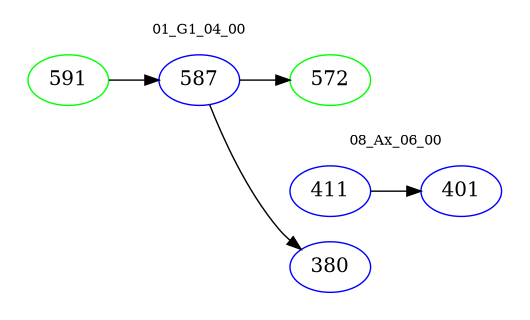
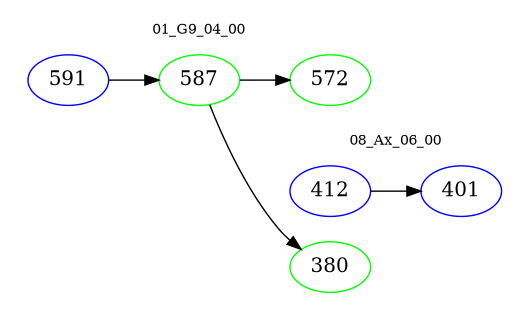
cluster "01_G1_04_00": label "01_G1_04_00" -> "01_G9_04_00"
node "591": color green -> blue
node "587": color blue -> green
node "411": label "411" -> "412"
node "380": color blue -> green
